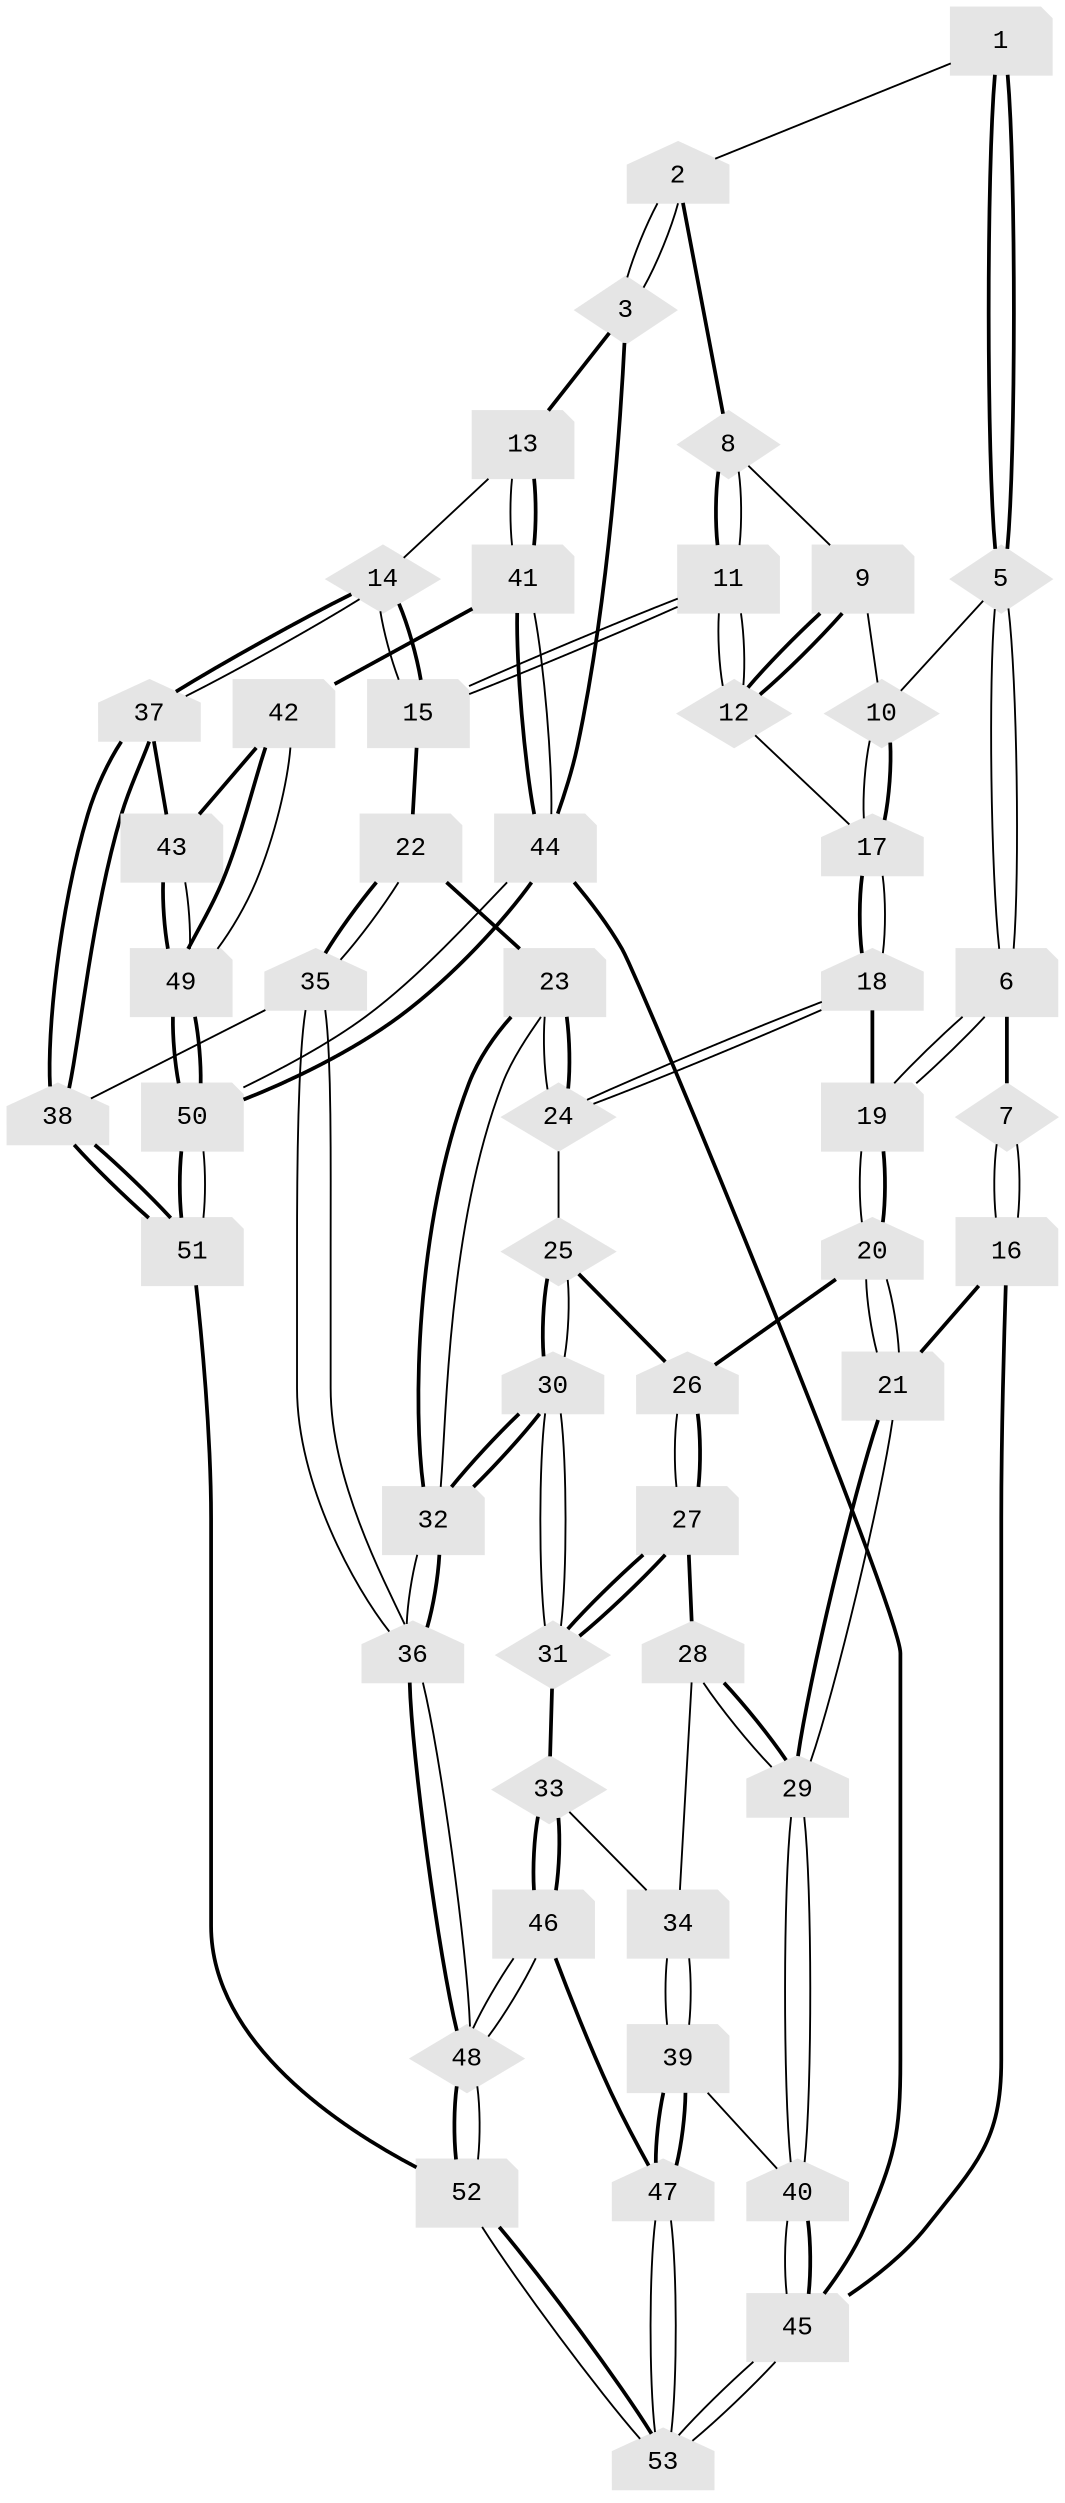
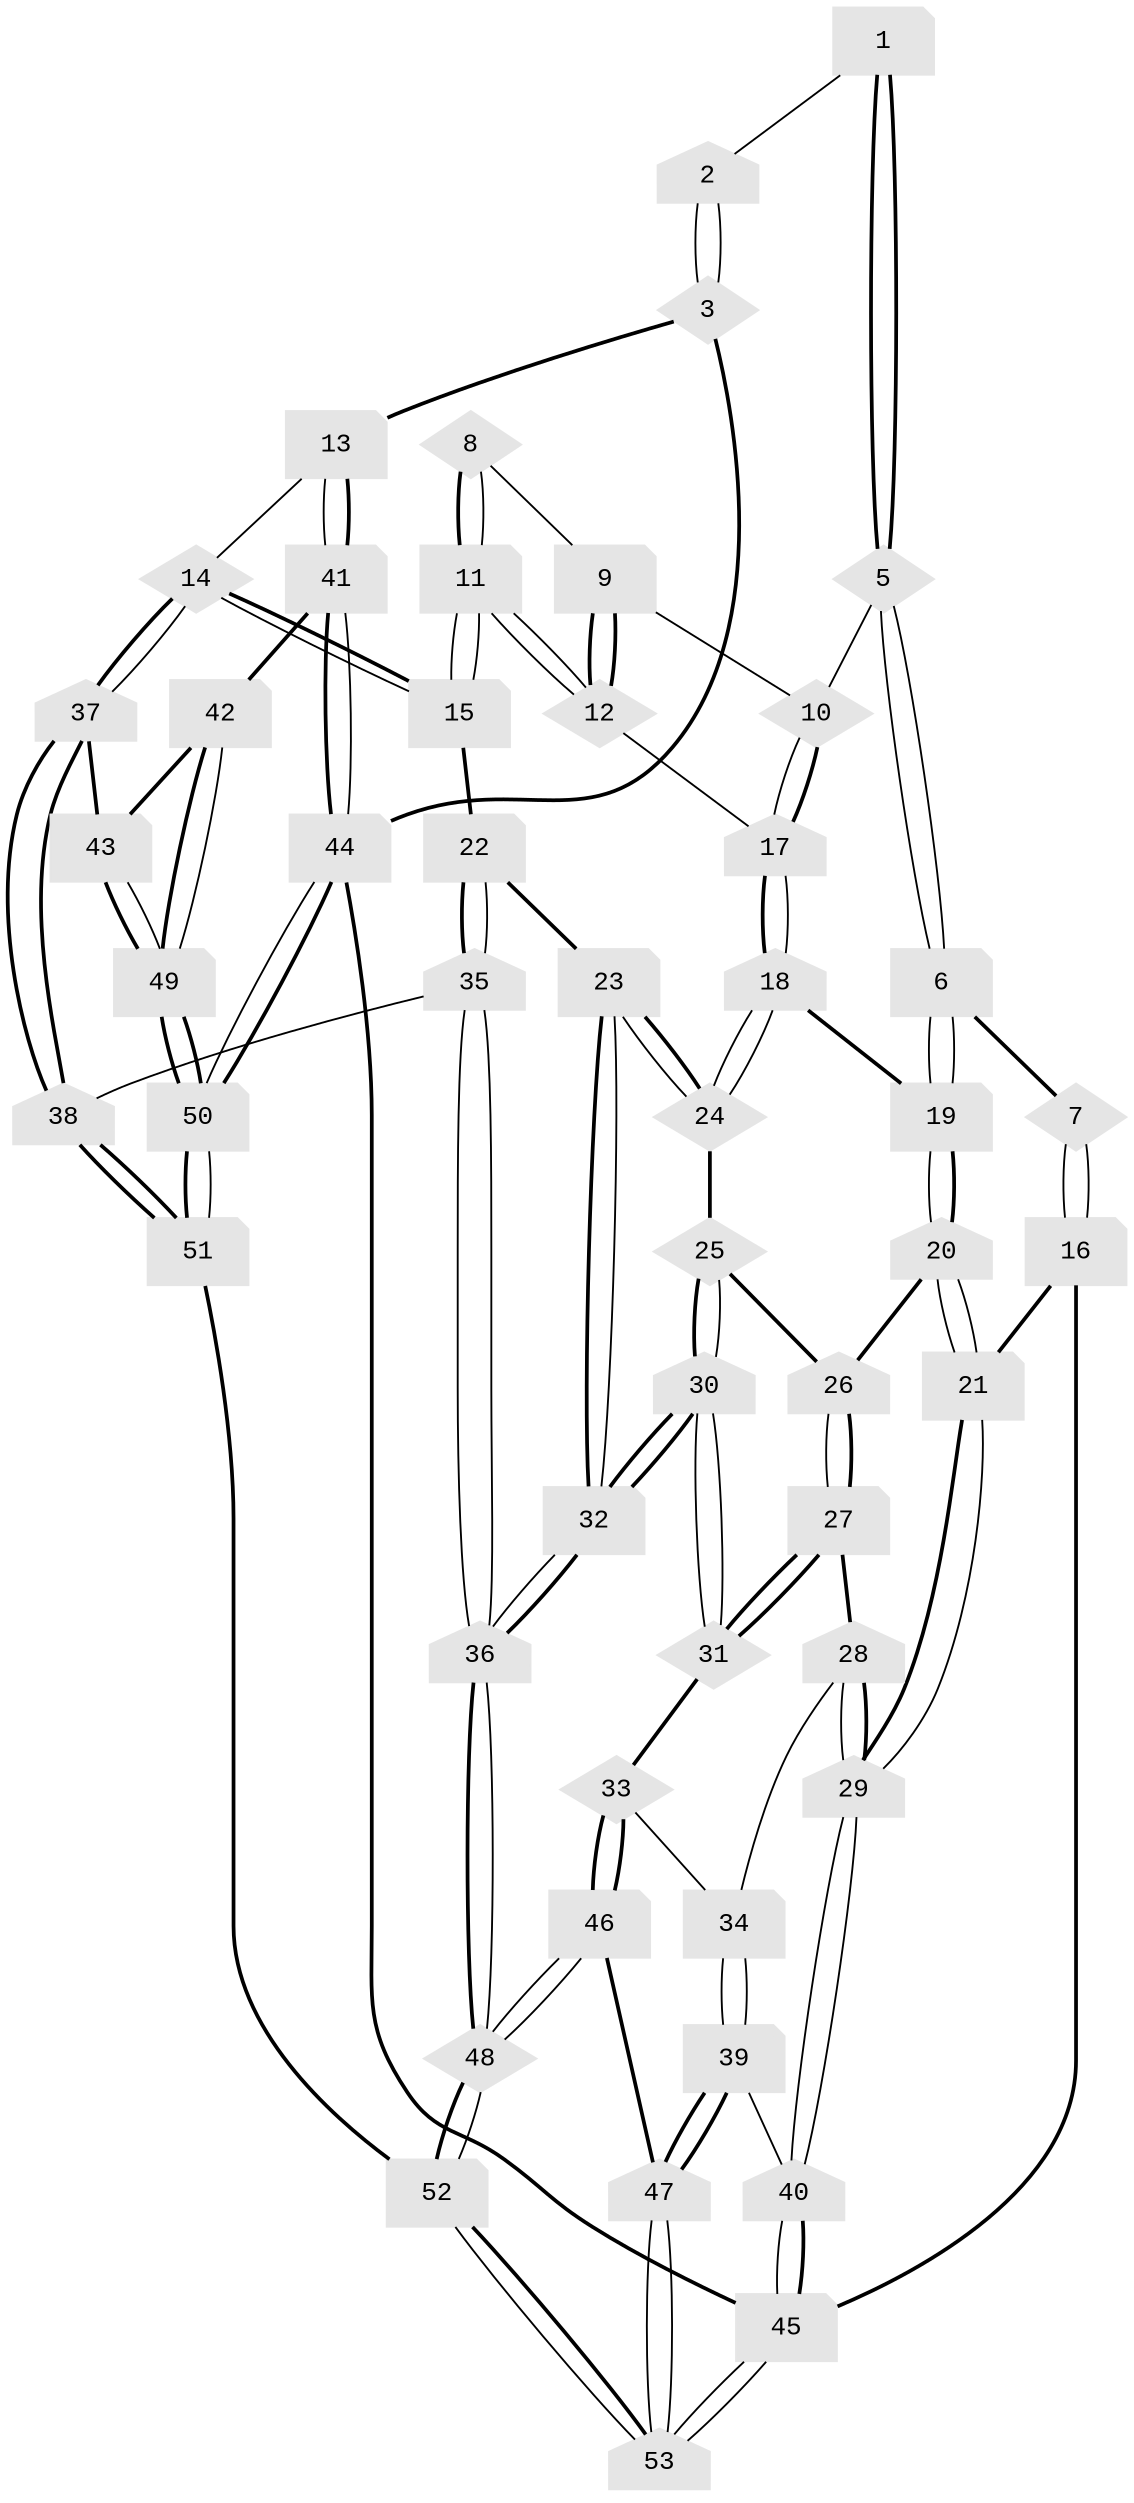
edge "2" -- "8": removed
edge "24" -- "25": style solid -> bold
